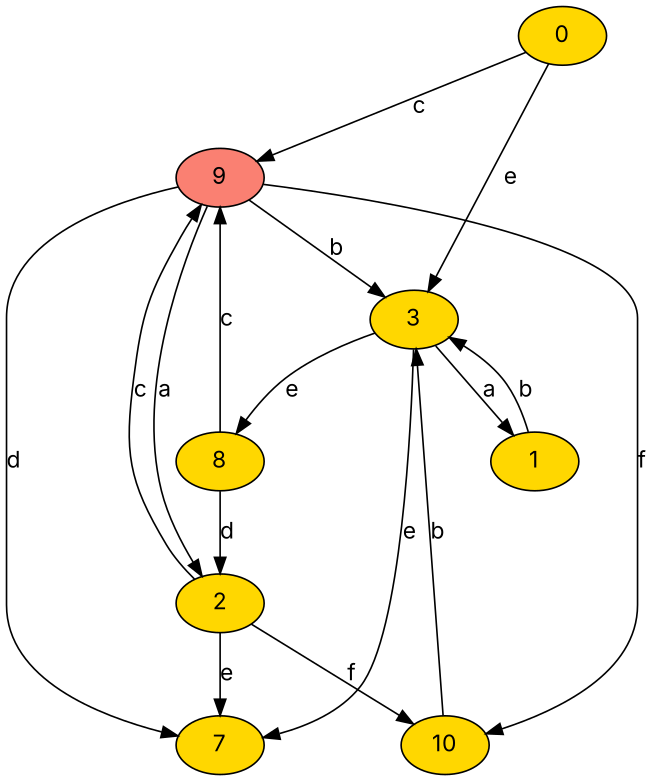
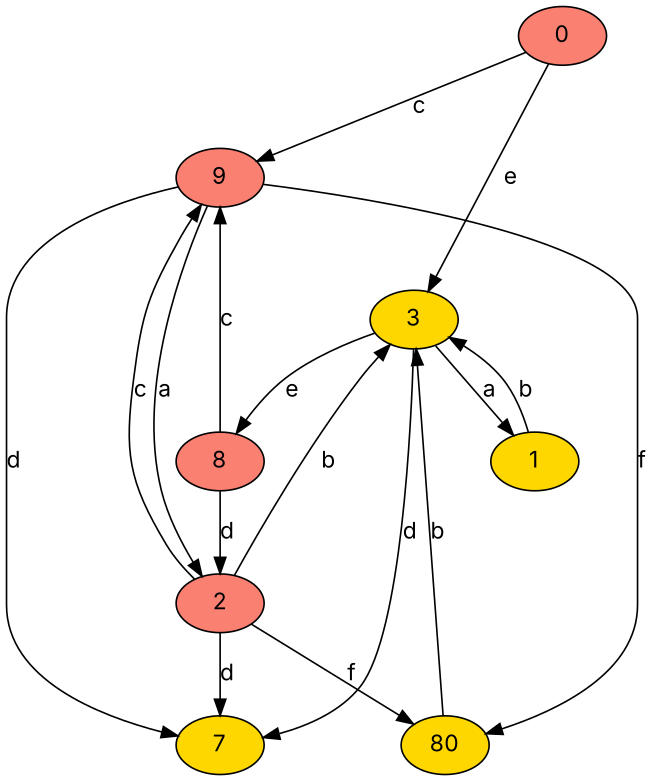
node "0": fillcolor gold -> salmon
edge "9" -> "3": now "2" -> "3"
node "8": fillcolor gold -> salmon
edge "3" -> "7": label "e" -> "d"
node "2": fillcolor gold -> salmon
edge "2" -> "7": label "e" -> "d"
node "10": label "10" -> "80"
